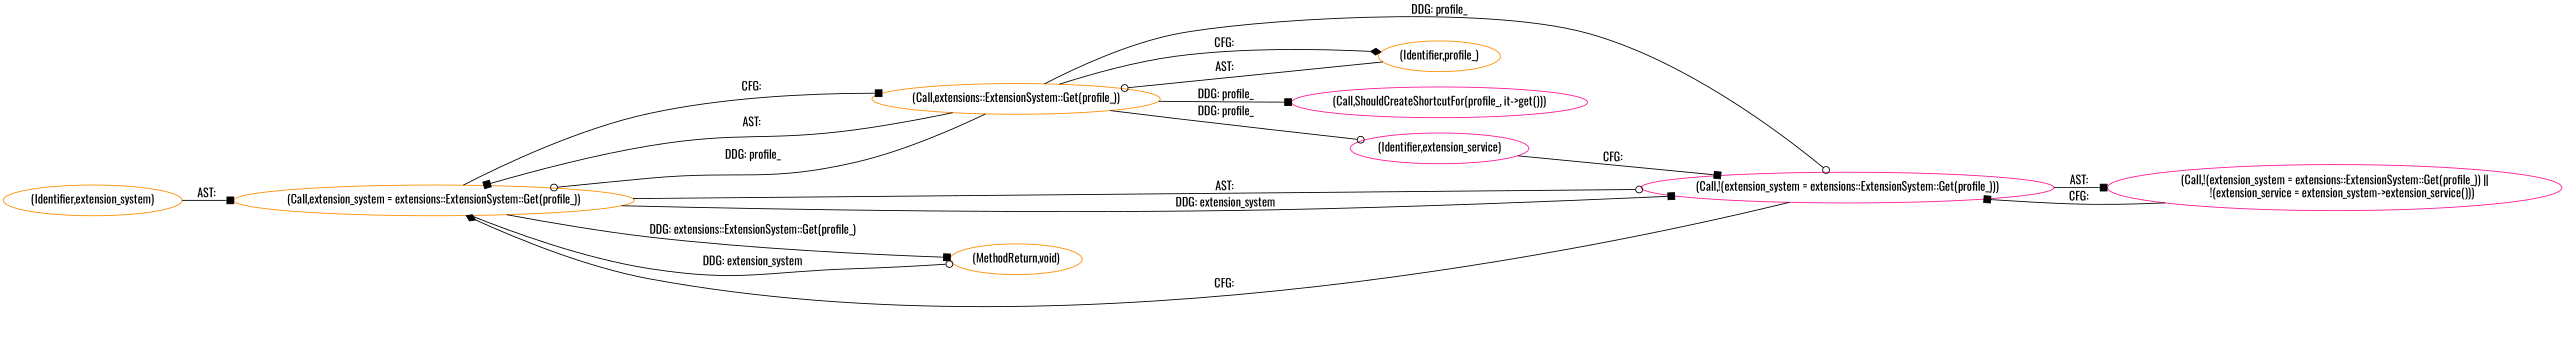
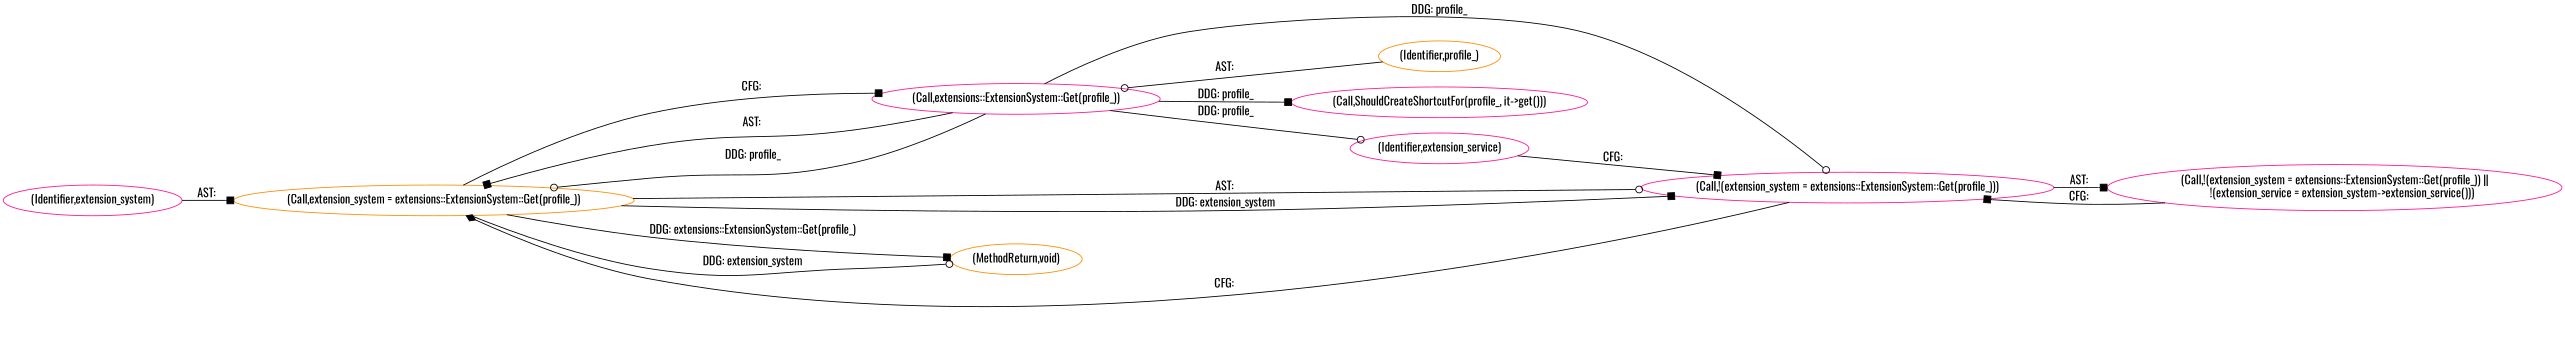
edge "(Call,extensions::ExtensionSystem::Get(profile_))" -> "(Identifier,profile_)": removed, label "CFG:"
node "(Call,extensions::ExtensionSystem::Get(profile_))": color darkorange -> deeppink
node "(Identifier,extension_system)": color darkorange -> deeppink
